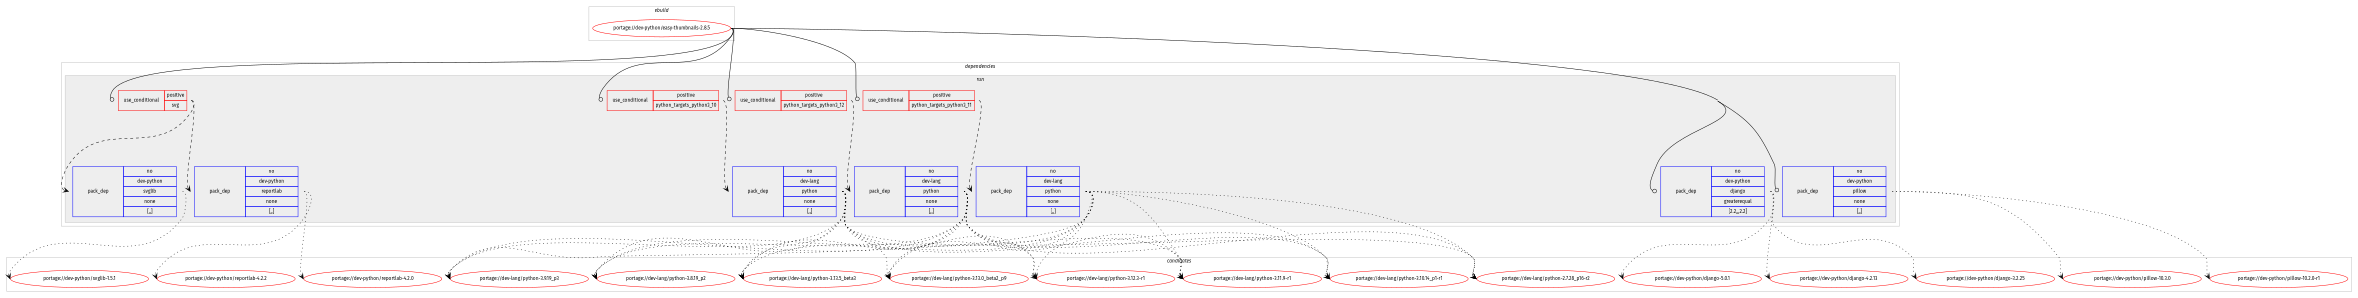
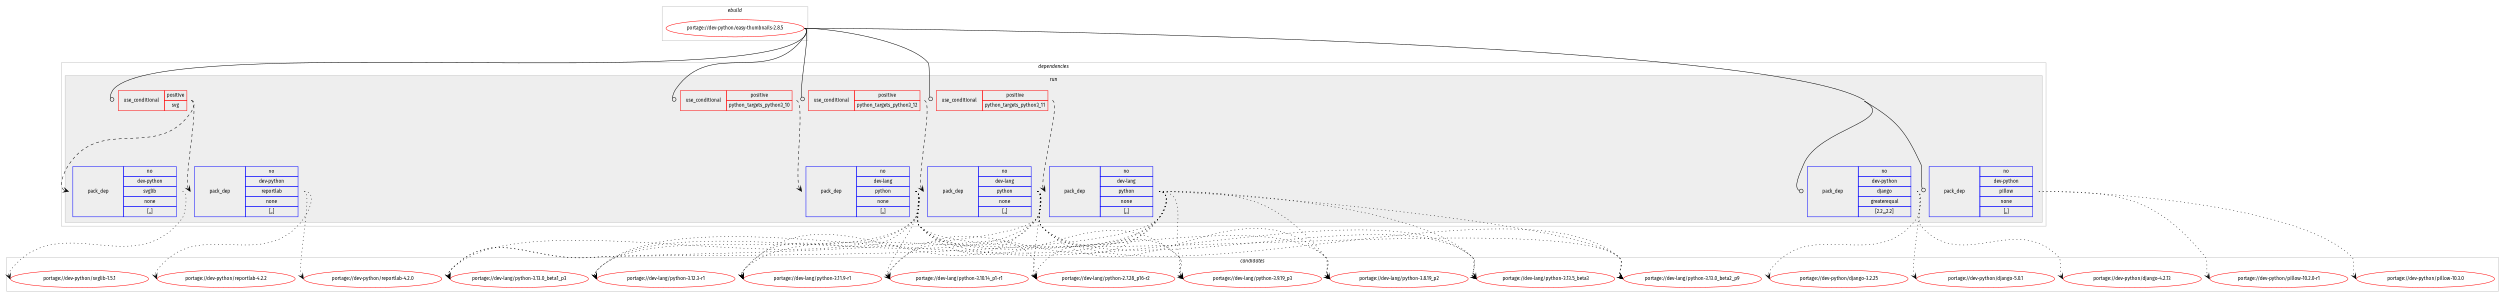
node "portage://dev-lang/python-3.13.0_beta1_p3": added
